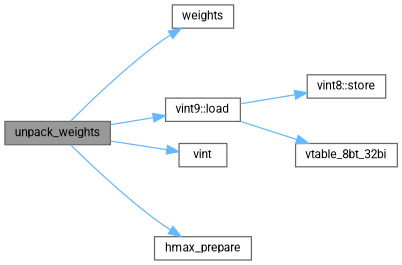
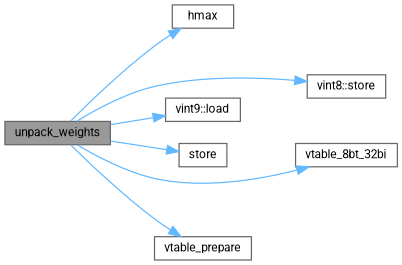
node "weights": label "weights" -> "hmax"
edge "vint9::load" -> "vint8::store": now "unpack_weights" -> "vint8::store"
edge "vint9::load" -> "vtable_8bt_32bi": now "unpack_weights" -> "vtable_8bt_32bi"
node "vint": label "vint" -> "store"
node "hmax_prepare": label "hmax_prepare" -> "vtable_prepare"
